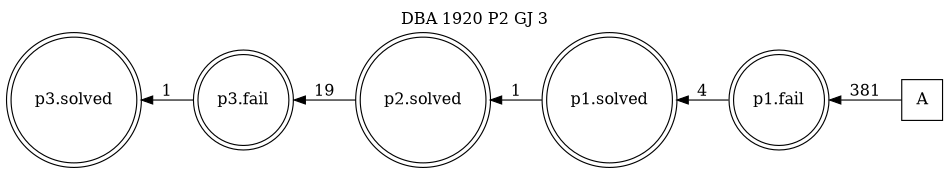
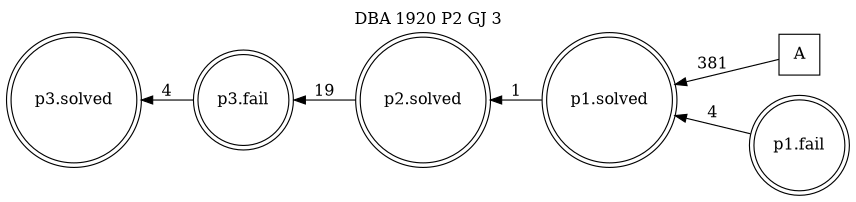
edge "p3.fail" -> "p3.solved": label "1" -> "4"
edge "A" -> "p1.fail": now "A" -> "p1.solved"
